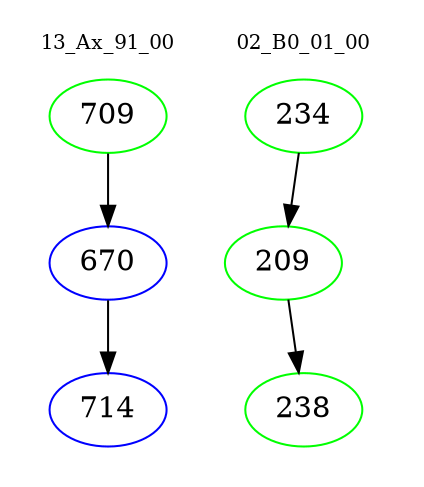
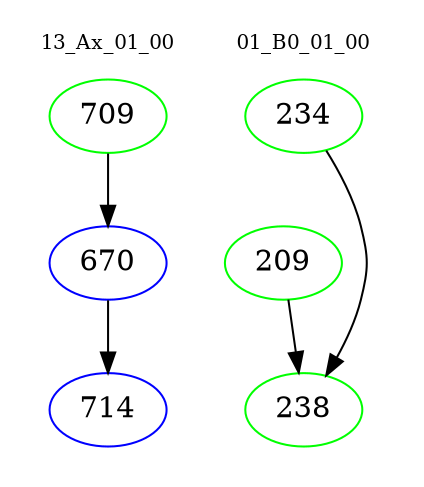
cluster "13_Ax_91_00": label "13_Ax_91_00" -> "13_Ax_01_00"
cluster "02_B0_01_00": label "02_B0_01_00" -> "01_B0_01_00"
edge "234" -> "209": now "234" -> "238"
